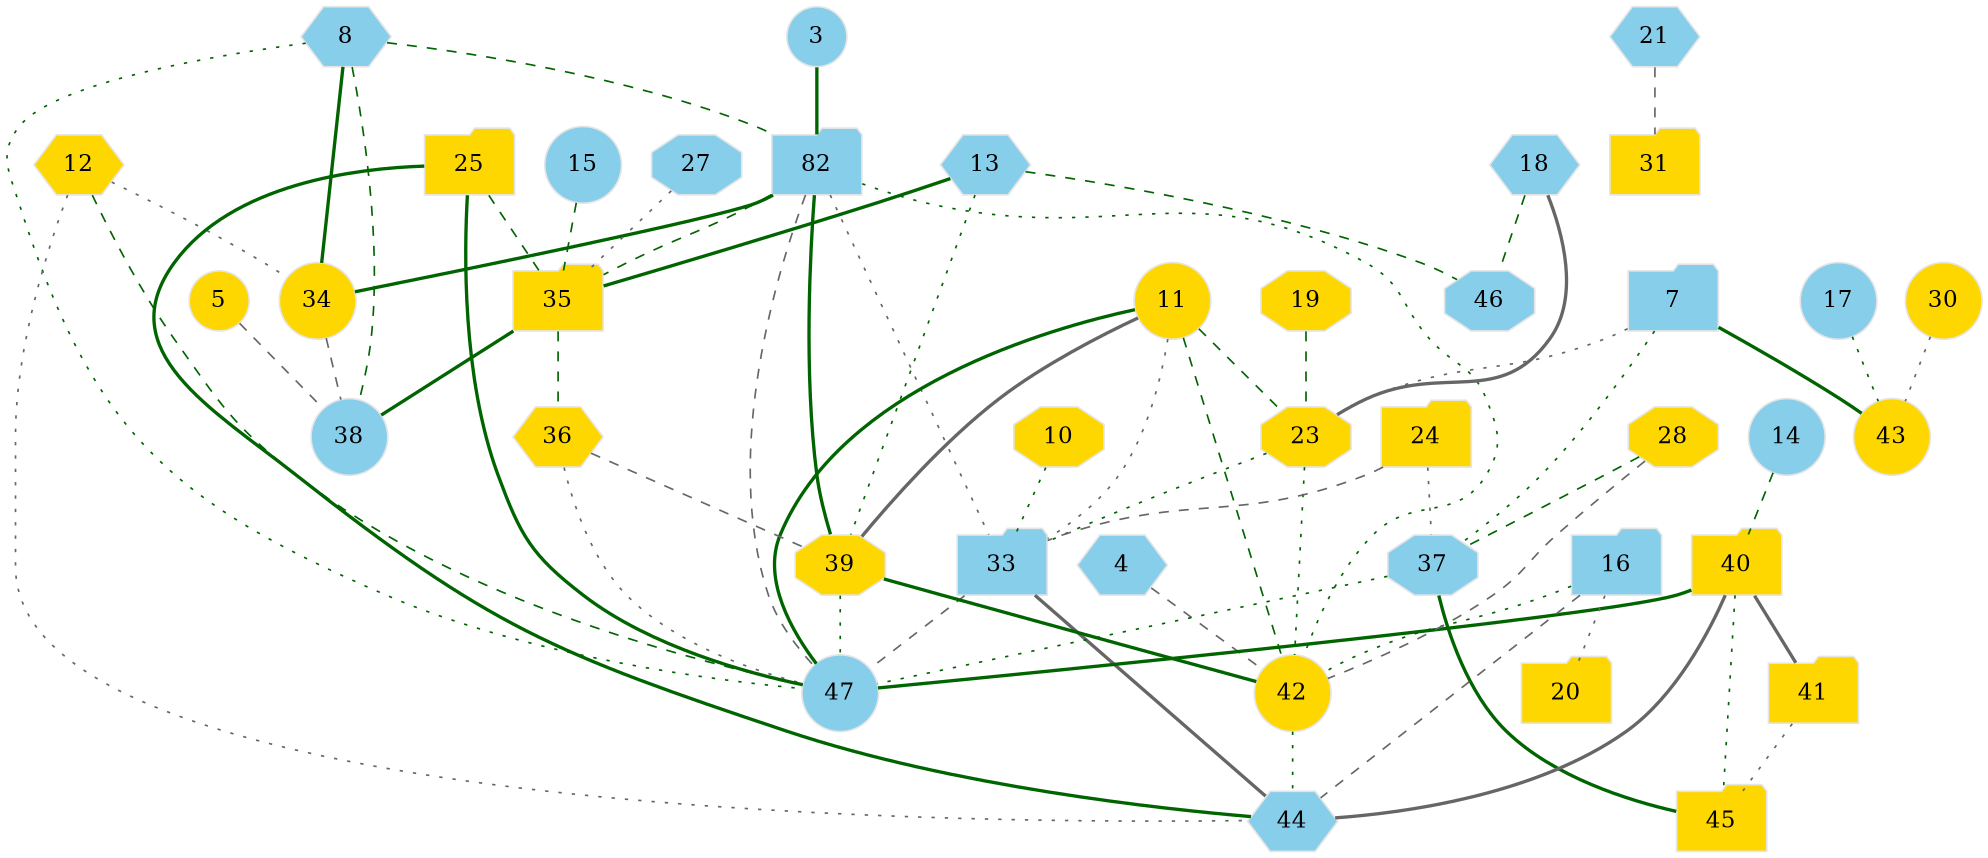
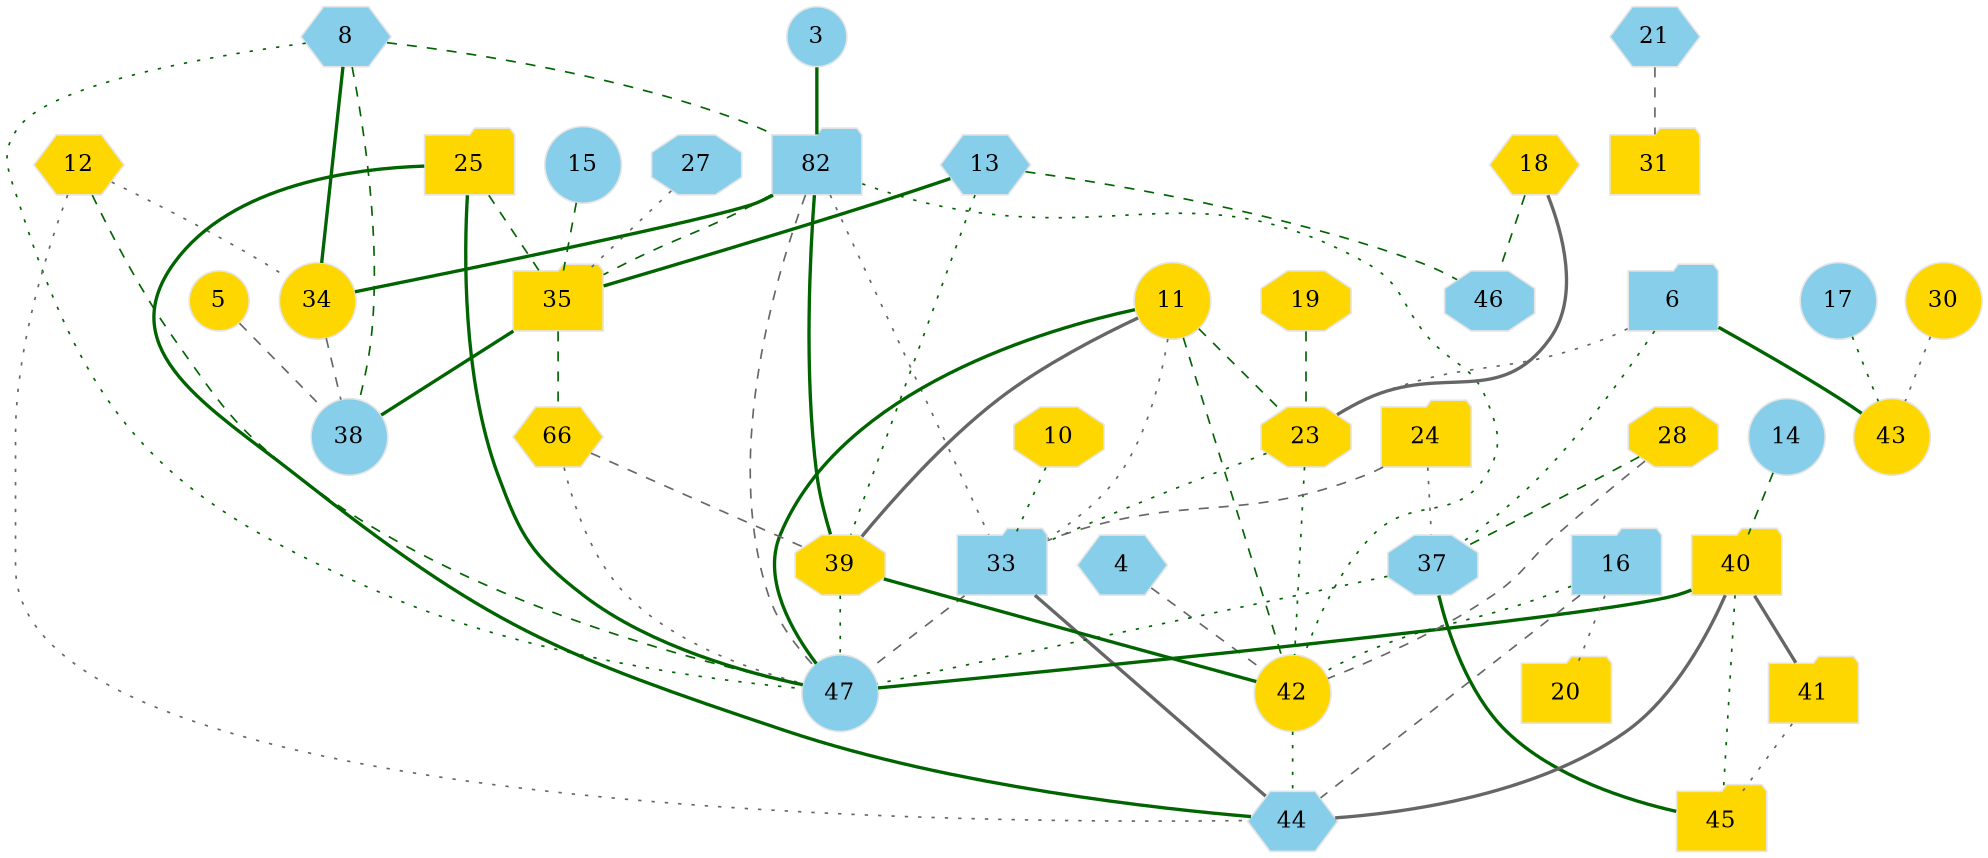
node "18": fillcolor skyblue -> gold
node "7": label "7" -> "6"
node "36": label "36" -> "66"
